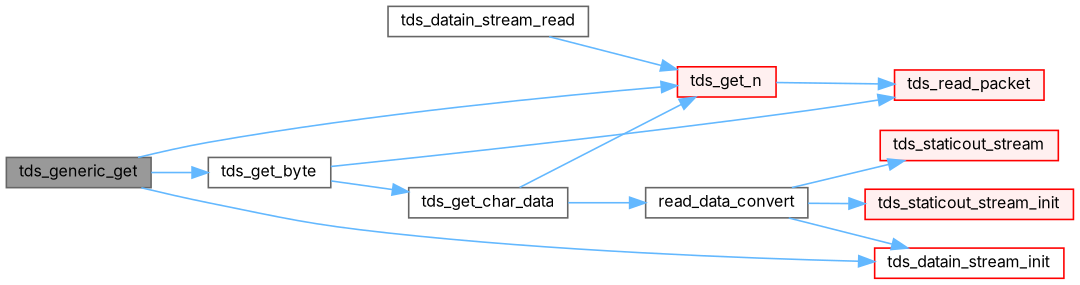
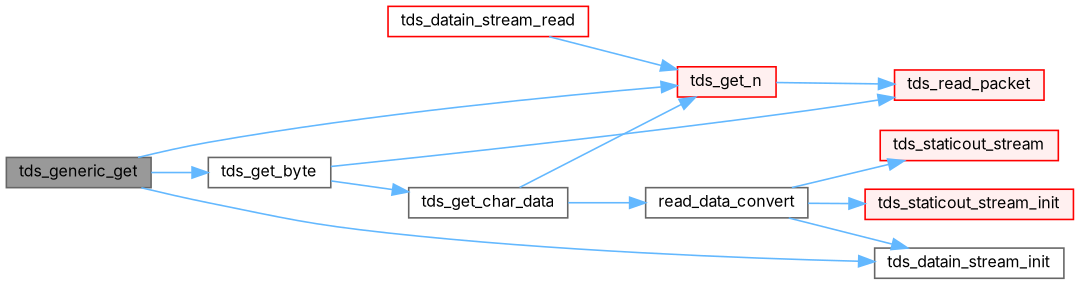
node "tds_datain_stream_read": color grey40 -> red
node "tds_datain_stream_init": color red -> grey40
